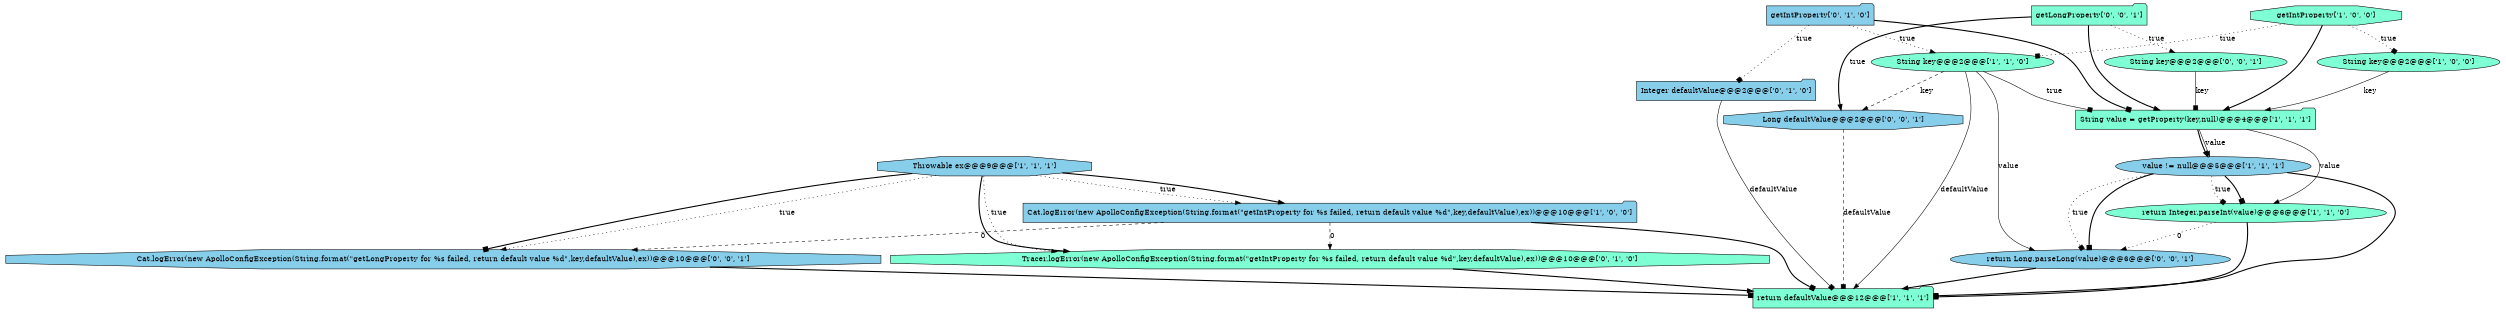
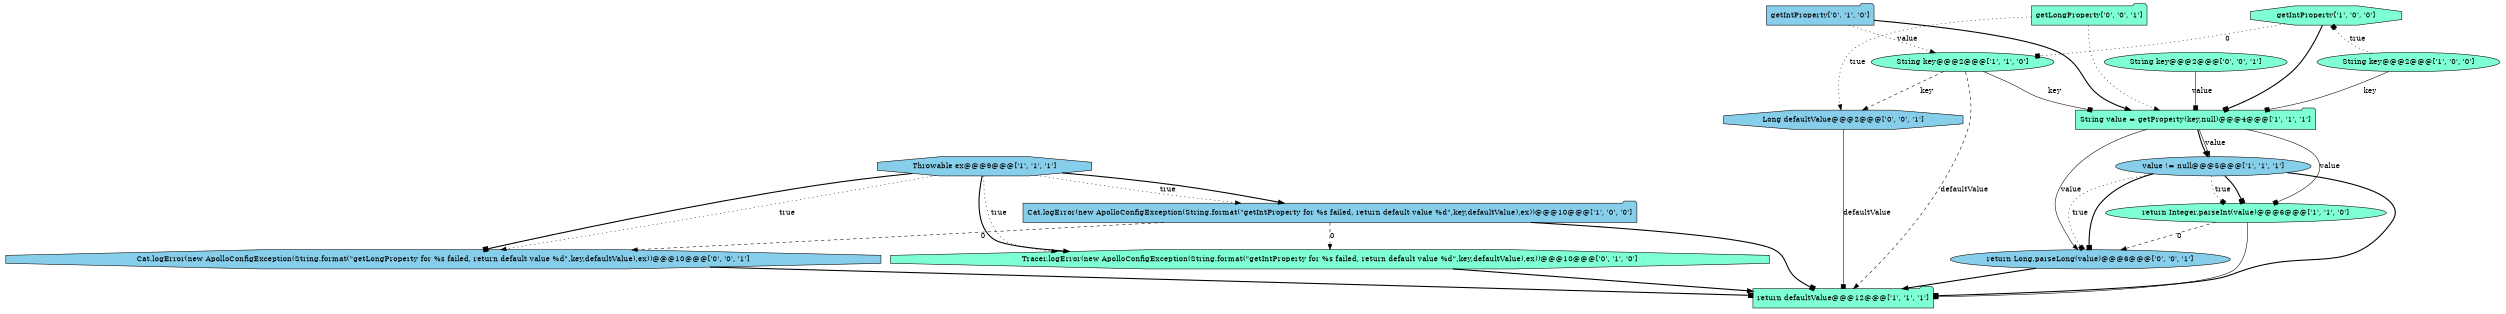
edge "getLongProperty['0', '0', '1']" -> "Long defaultValue@@@2@@@['0', '0', '1']": style bold -> dotted
edge "getIntProperty['1', '0', '0']" -> "String key@@@2@@@['1', '0', '0']": reversed
edge "getLongProperty['0', '0', '1']" -> "String key@@@2@@@['0', '0', '1']": removed, label "true"
edge "getIntProperty['0', '1', '0']" -> "String key@@@2@@@['1', '1', '0']": label "true" -> "value"
edge "getIntProperty['0', '1', '0']" -> "String value = getProperty(key,null)@@@4@@@['1', '1', '1']": arrowhead box -> normal
edge "getIntProperty['1', '0', '0']" -> "String key@@@2@@@['1', '1', '0']": label "true" -> "0"
edge "getIntProperty['1', '0', '0']" -> "String value = getProperty(key,null)@@@4@@@['1', '1', '1']": arrowhead normal -> box
edge "getLongProperty['0', '0', '1']" -> "String value = getProperty(key,null)@@@4@@@['1', '1', '1']": style bold -> dotted
node "Integer defaultValue@@@2@@@['0', '1', '0']": removed
edge "String key@@@2@@@['1', '1', '0']" -> "String value = getProperty(key,null)@@@4@@@['1', '1', '1']": label "true" -> "key"
edge "String key@@@2@@@['0', '0', '1']" -> "String value = getProperty(key,null)@@@4@@@['1', '1', '1']": label "key" -> "value"
edge "String key@@@2@@@['1', '0', '0']" -> "String value = getProperty(key,null)@@@4@@@['1', '1', '1']": arrowhead normal -> box
edge "String value = getProperty(key,null)@@@4@@@['1', '1', '1']" -> "return Integer.parseInt(value)@@@6@@@['1', '1', '0']": arrowhead normal -> box
edge "String key@@@2@@@['1', '1', '0']" -> "return Long.parseLong(value)@@@6@@@['0', '0', '1']": now "String value = getProperty(key,null)@@@4@@@['1', '1', '1']" -> "return Long.parseLong(value)@@@6@@@['0', '0', '1']"
edge "String key@@@2@@@['1', '1', '0']" -> "return defaultValue@@@12@@@['1', '1', '1']": style solid -> dashed
edge "Long defaultValue@@@2@@@['0', '0', '1']" -> "return defaultValue@@@12@@@['1', '1', '1']": style dashed -> solid
edge "return Integer.parseInt(value)@@@6@@@['1', '1', '0']" -> "return Long.parseLong(value)@@@6@@@['0', '0', '1']": style dotted -> dashed
edge "return Integer.parseInt(value)@@@6@@@['1', '1', '0']" -> "return defaultValue@@@12@@@['1', '1', '1']": style bold -> solid
